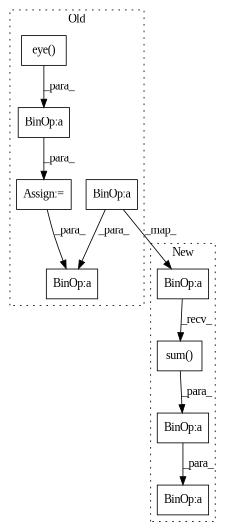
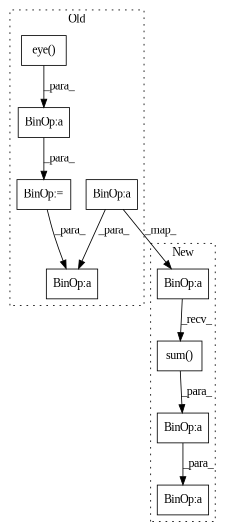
node "Assign:=": label "Assign:=" -> "BinOp:="
